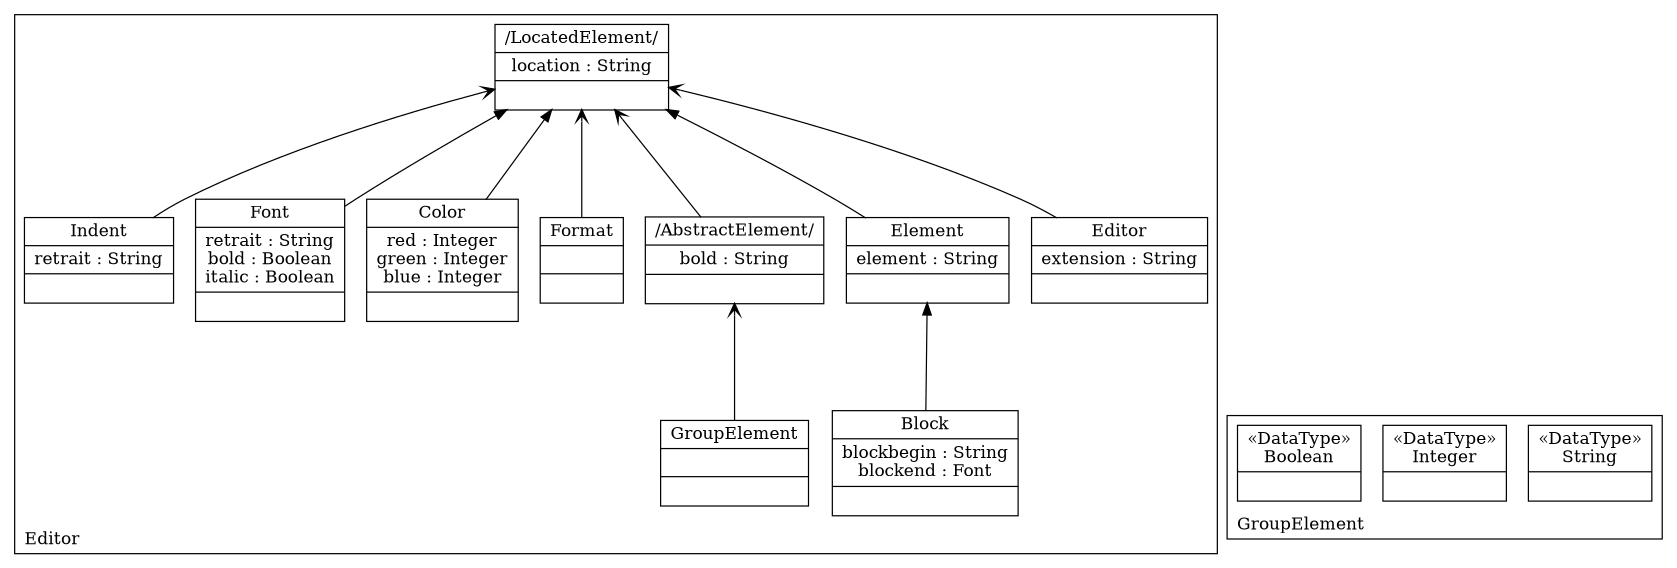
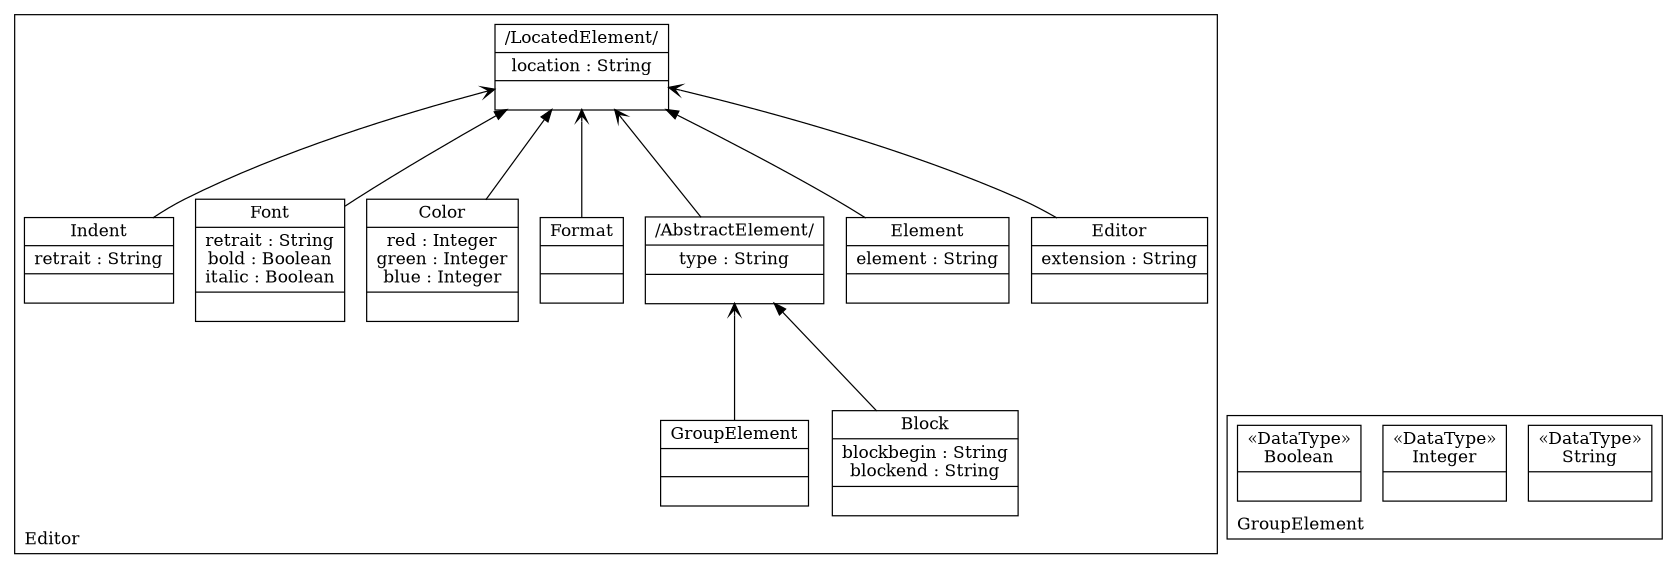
node "/AbstractElement/": text "bold : String" -> "type : String"
edge "Block" -> "Element": now "Block" -> "/AbstractElement/"
node "Block": text "blockend : Font" -> "blockend : String"
